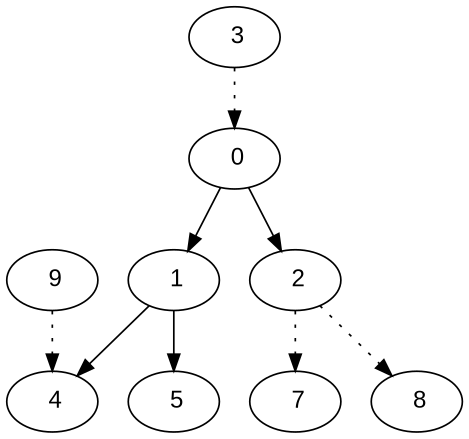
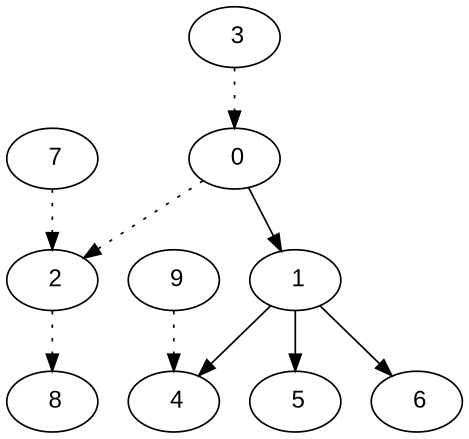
edge "0" -> "2": style solid -> dotted
edge "2" -> "7": reversed
node "6": added
